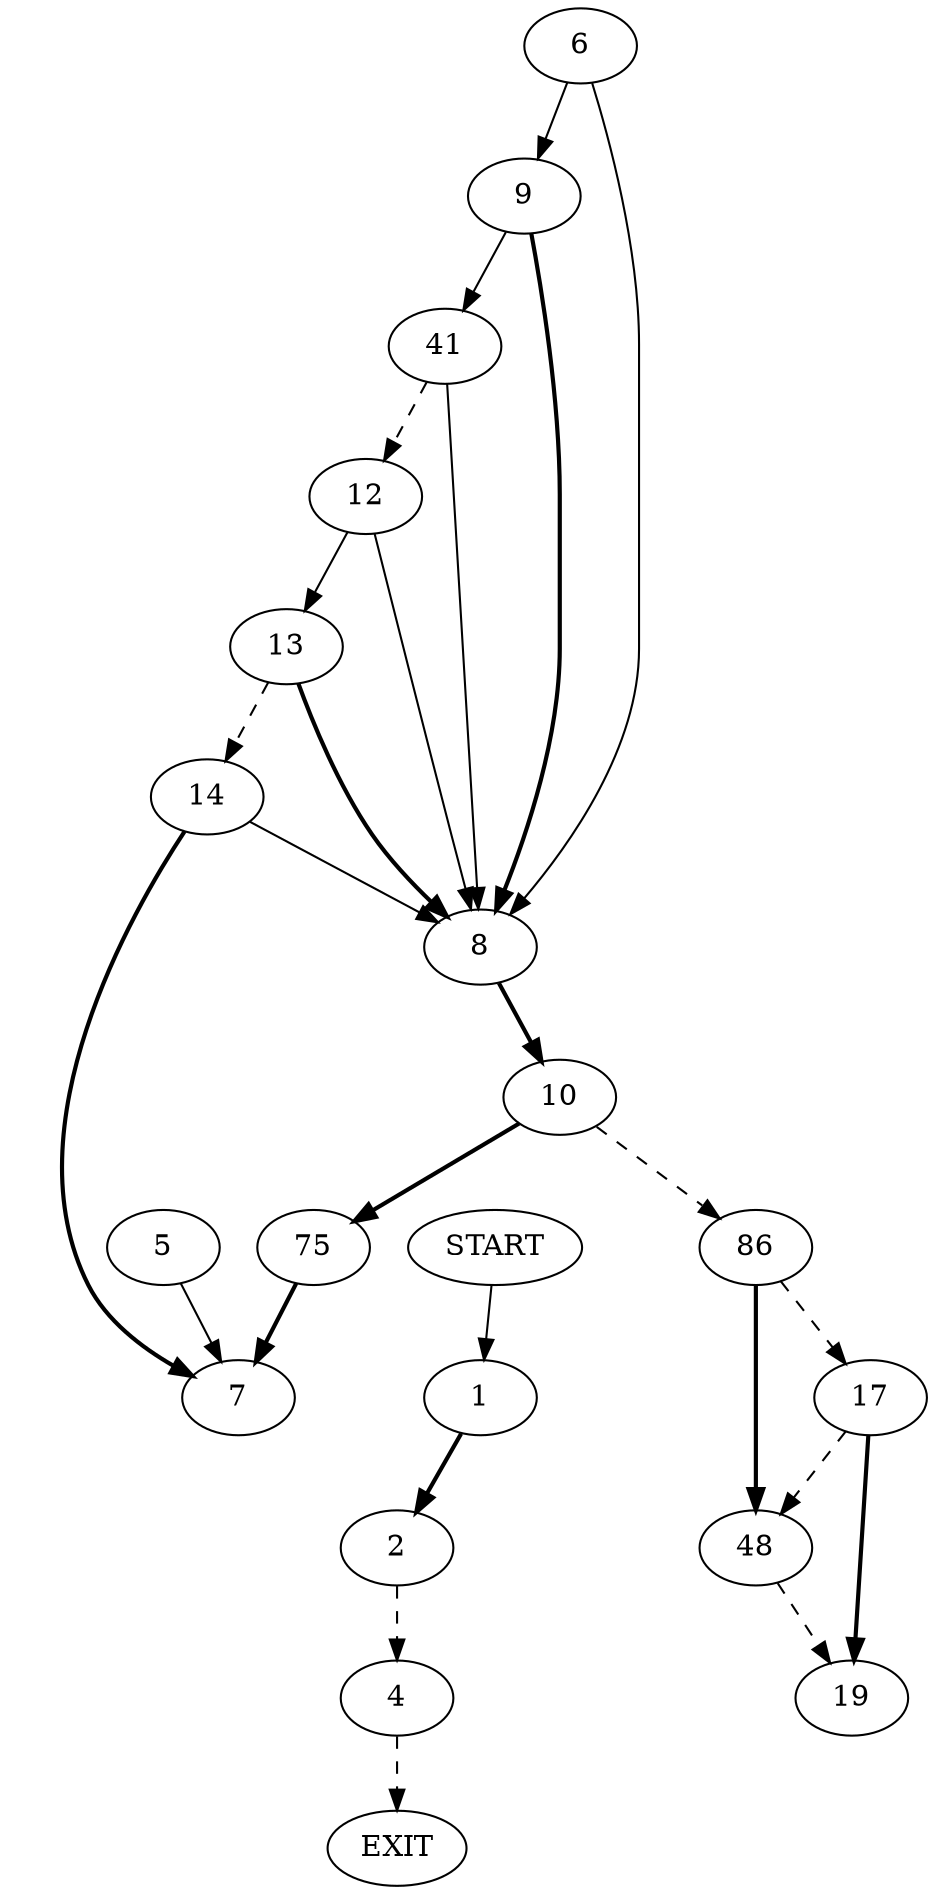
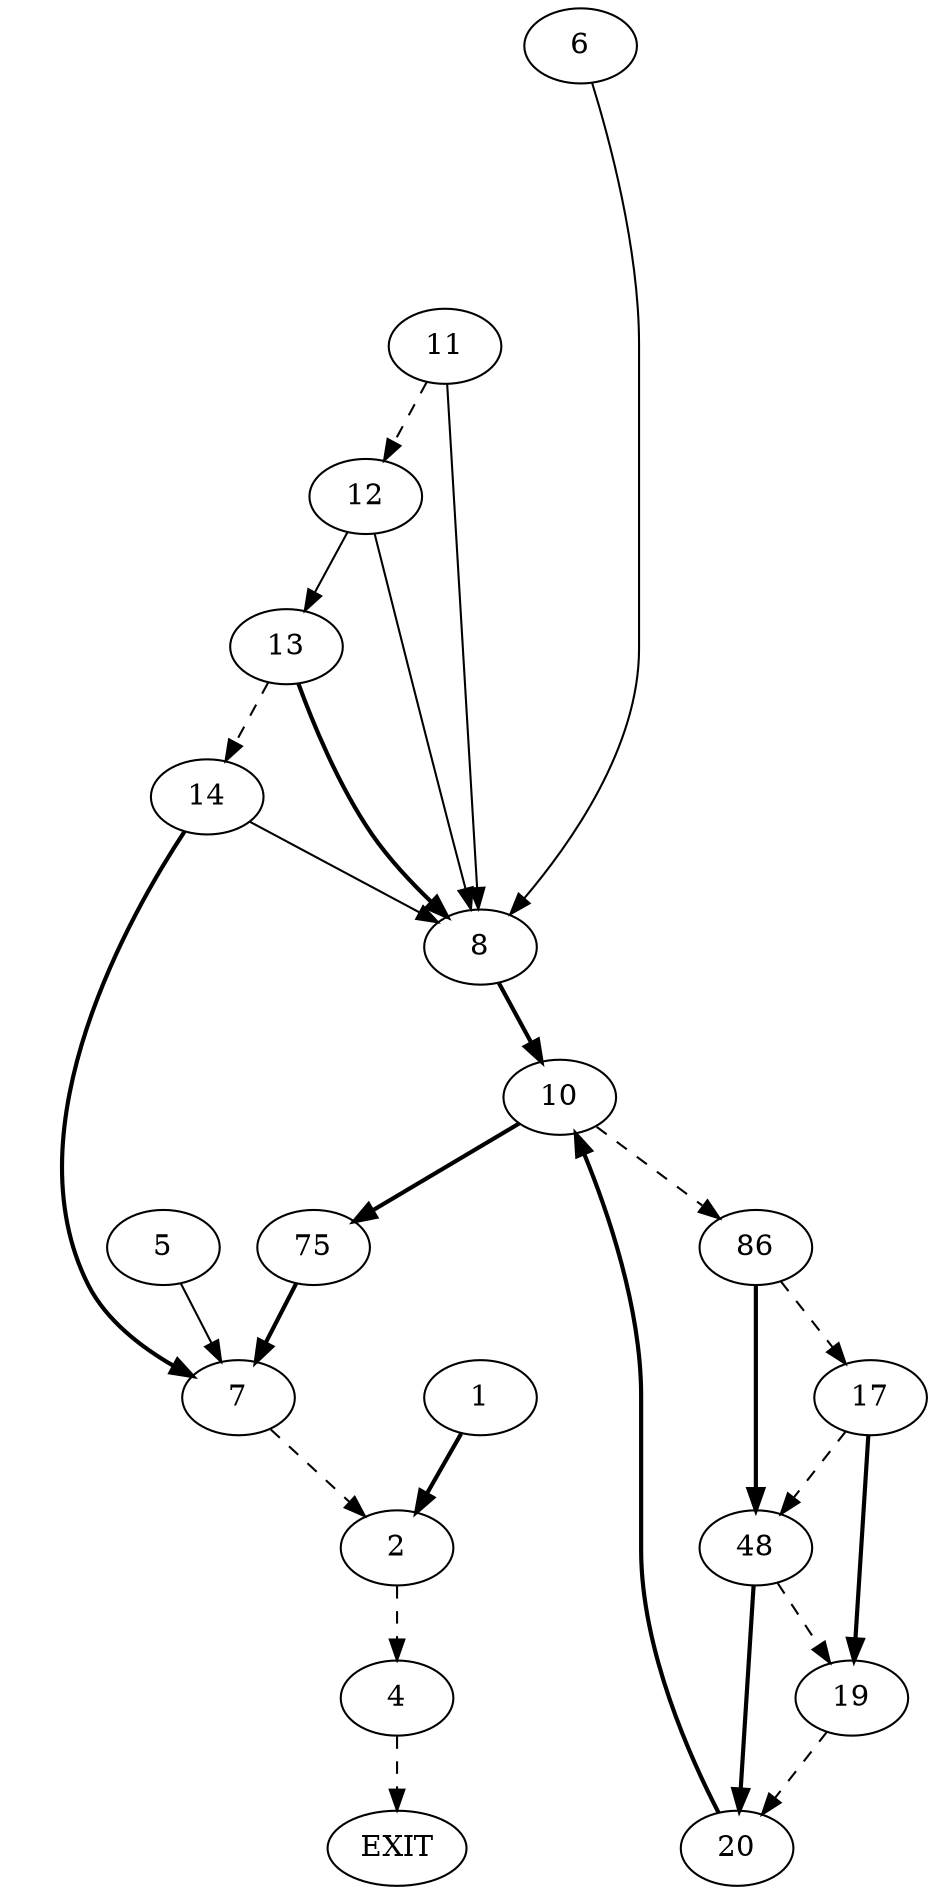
node "9": removed
node "41": label "41" -> "11"
node "START": removed
edge "7" -> "2": added
node "20": added
